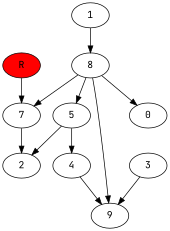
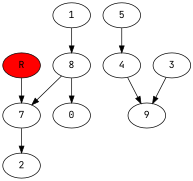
edge "8" -> "5": removed
edge "8" -> "9": removed
edge "5" -> "2": removed
